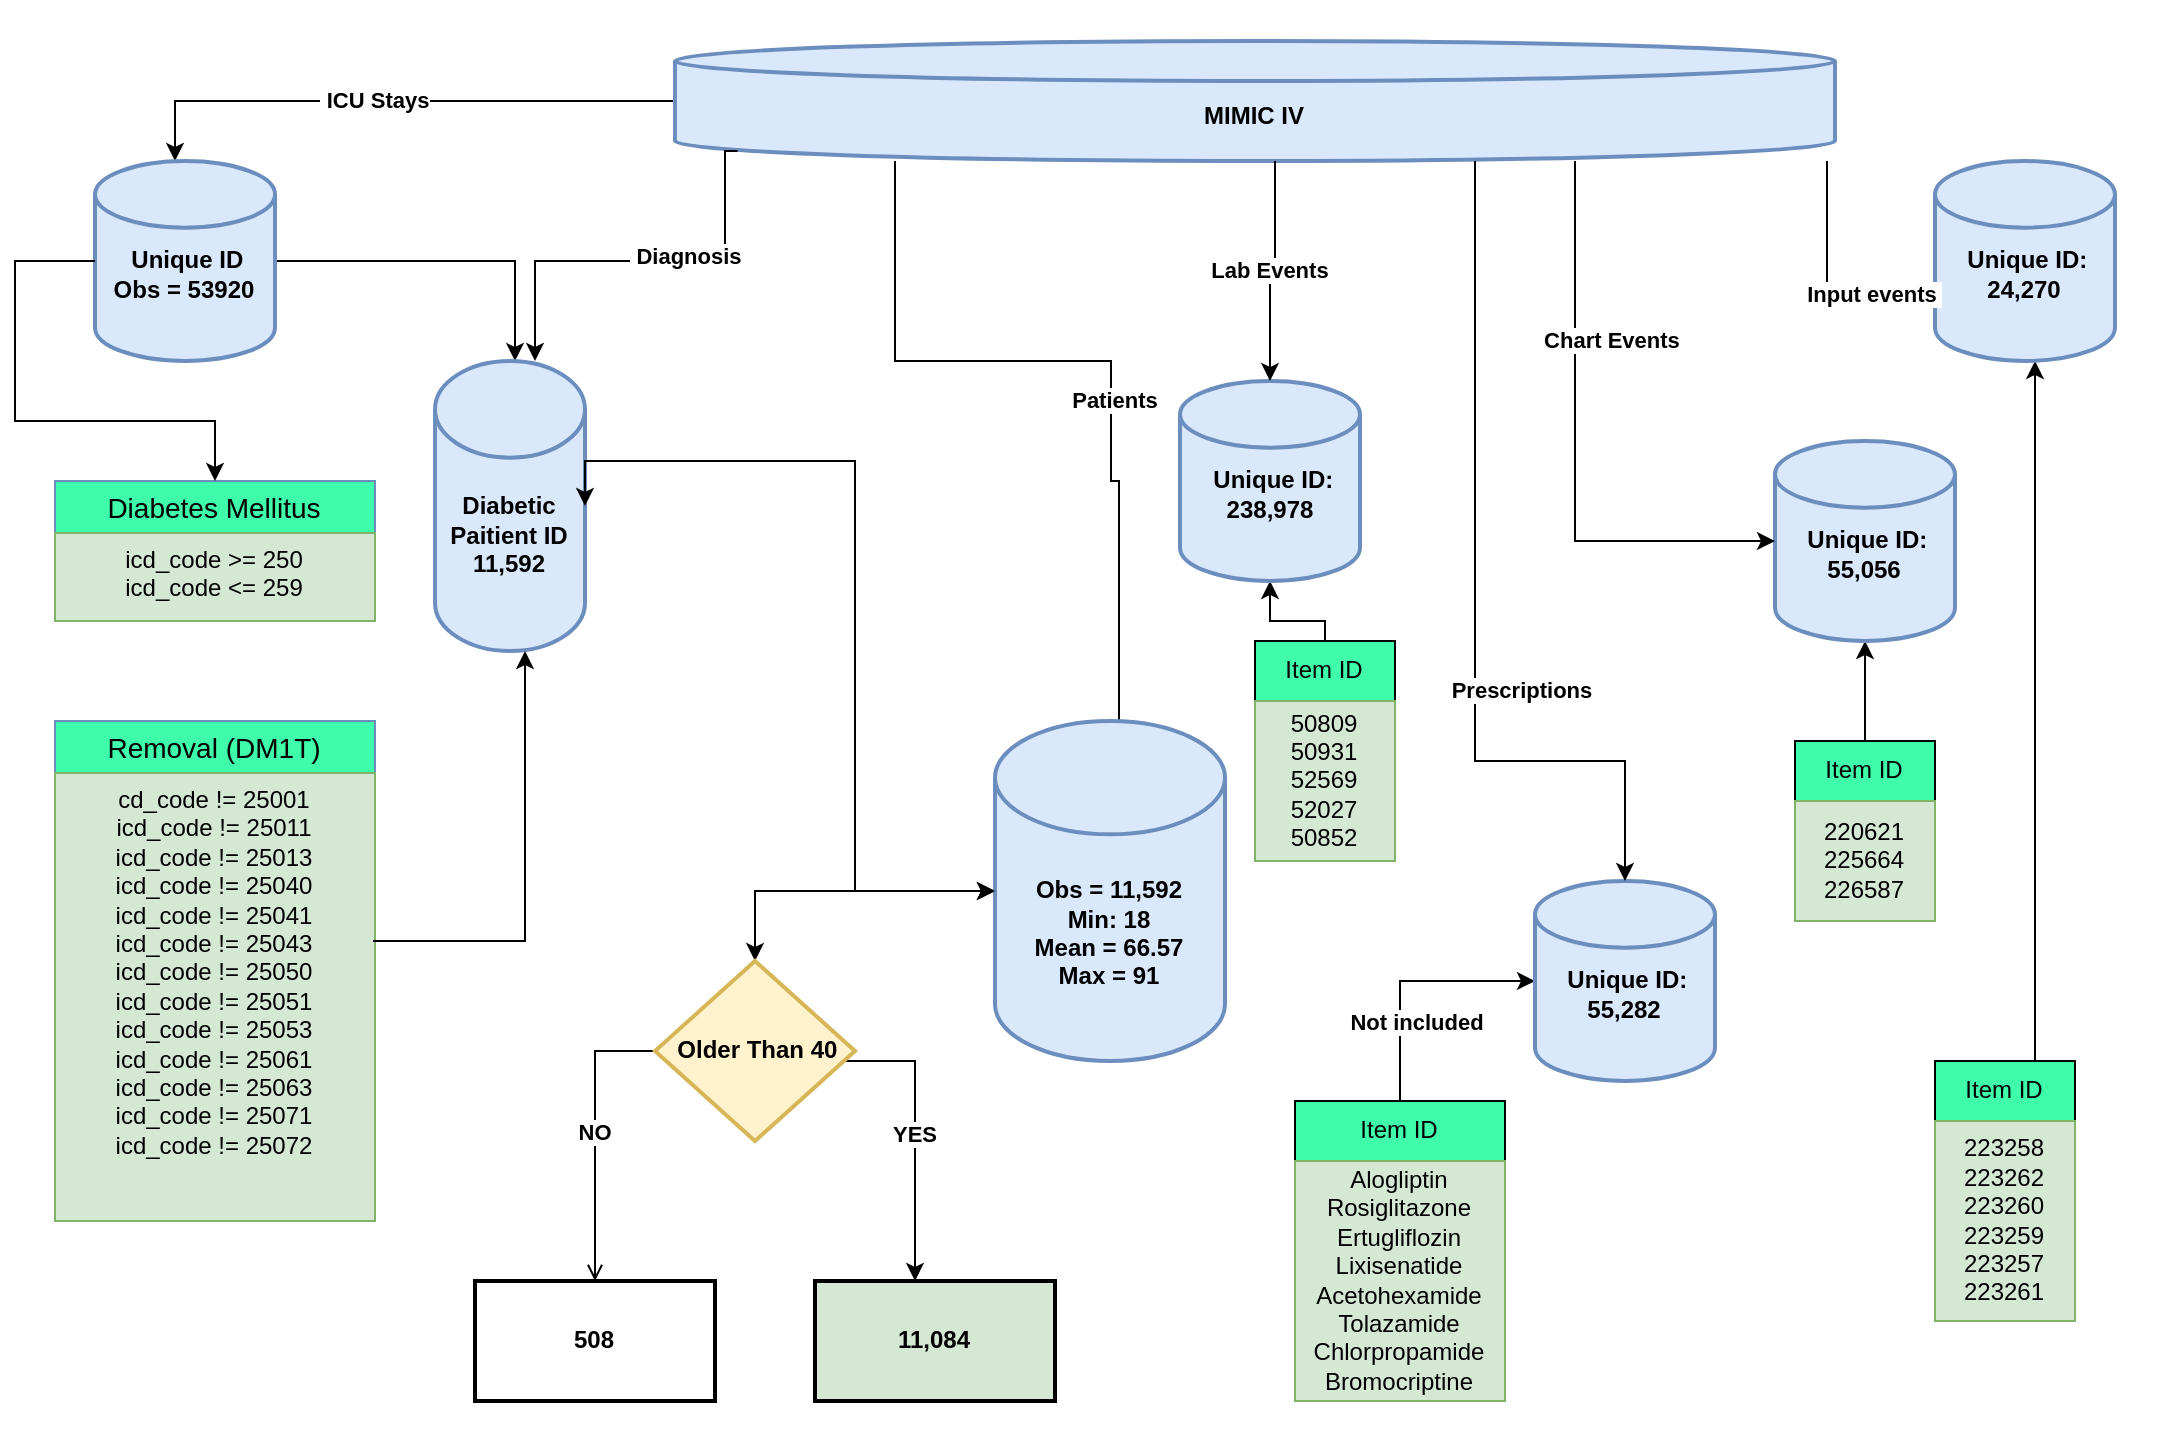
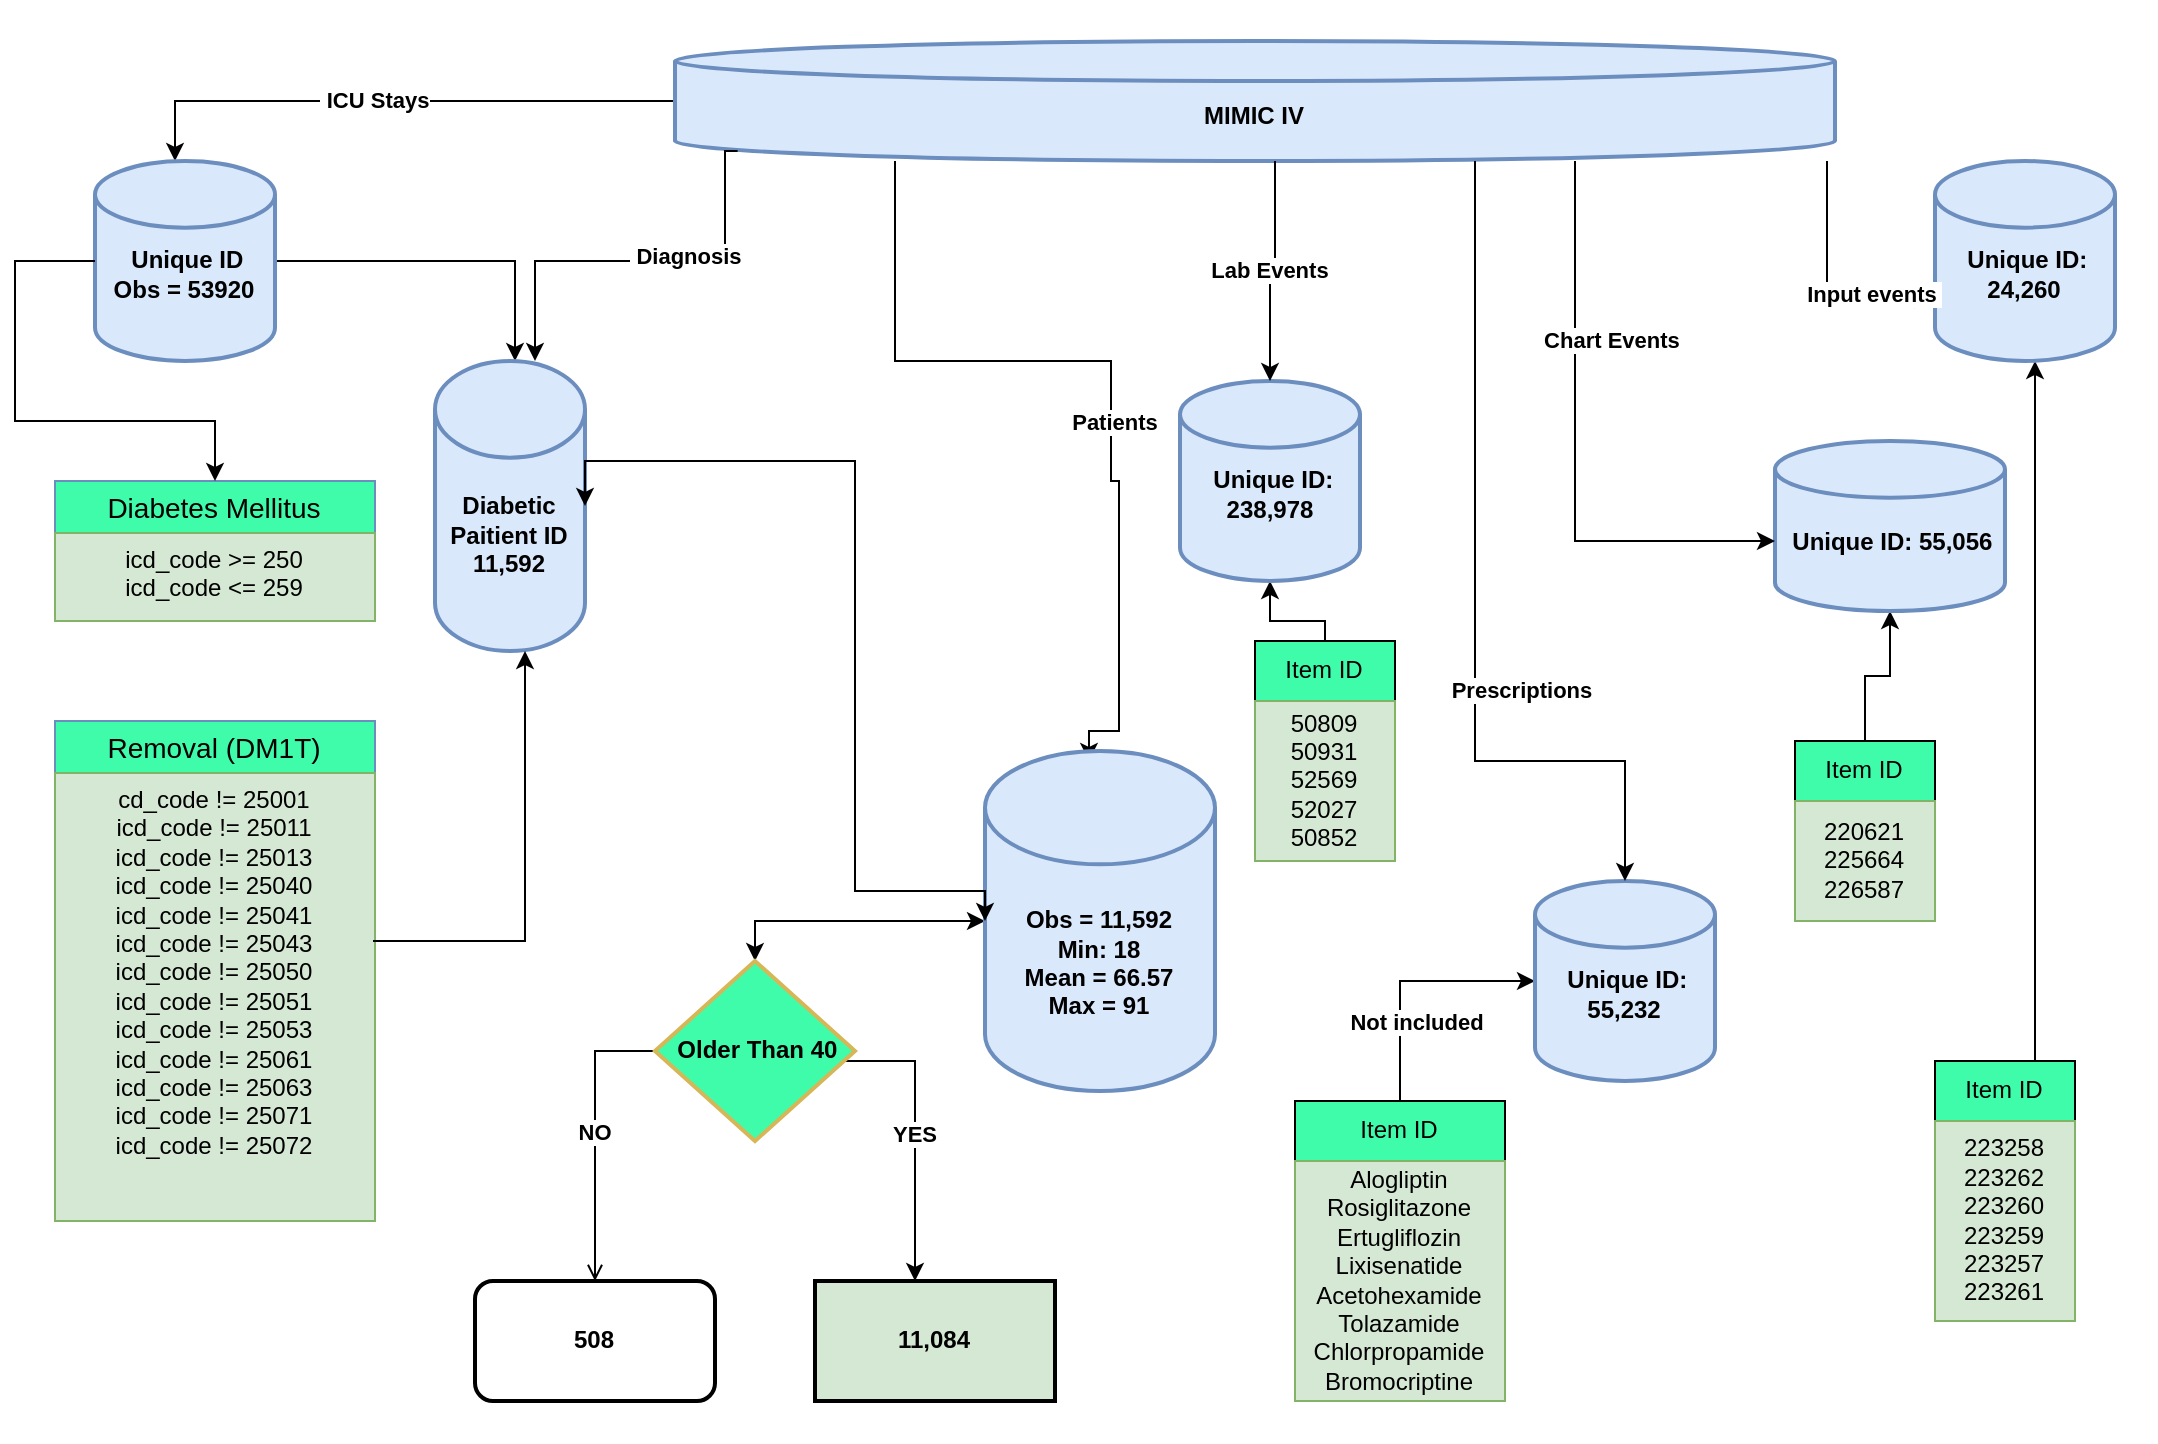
node "Unique ID: 24,270": label "Unique ID: 24,270" -> "Unique ID: 24,260"
node "Unique ID: 55,056": size 180x200 -> 230x170
node "Obs = 11,592 Min: 18 Mean = 66.57 Max = 91": moved (1110, 891) -> (1100, 921)
node "Unique ID: 55,282": label "Unique ID: 55,282" -> "Unique ID: 55,232"
node "Older Than 40": fillcolor #fff2cc -> #3ffcaa
node "508": shape rectangle -> rounded rectangle
